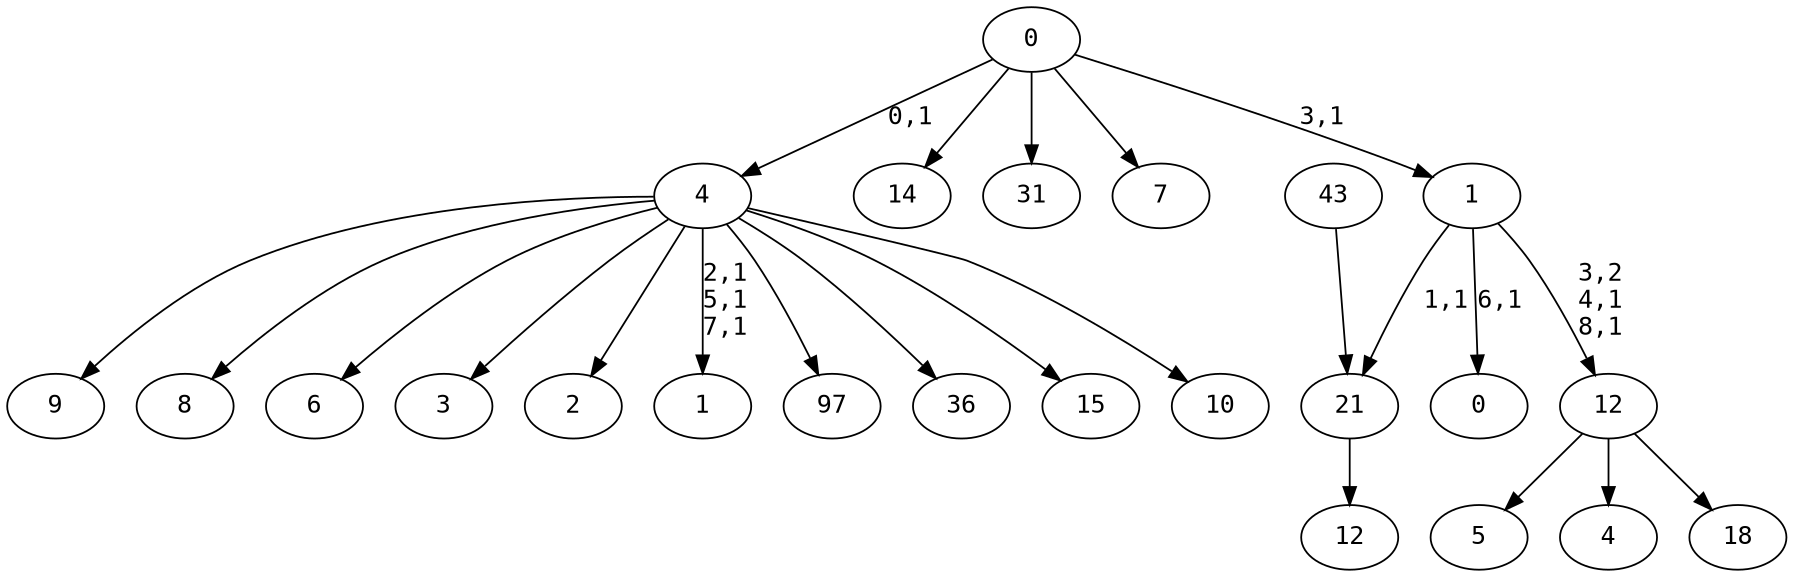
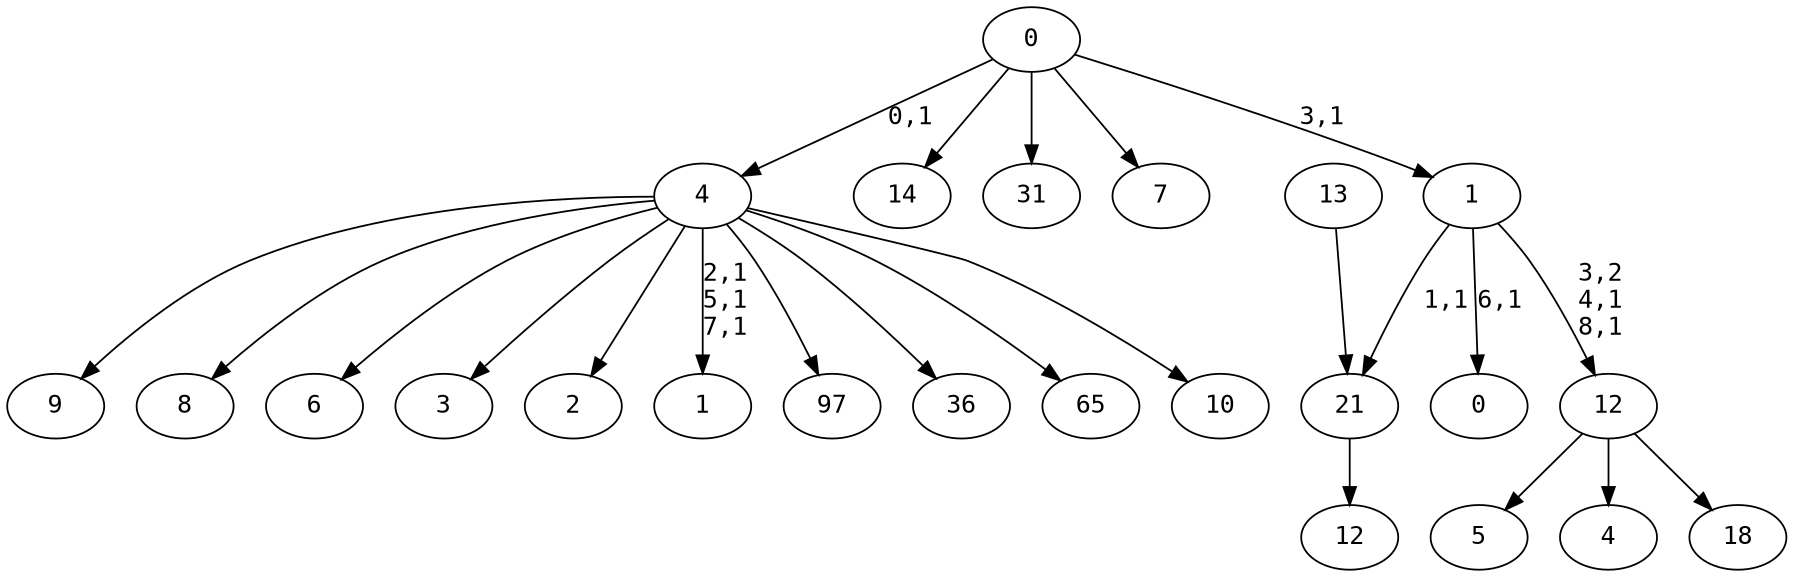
node "43": label "43" -> "13"
node "15": label "15" -> "65"
